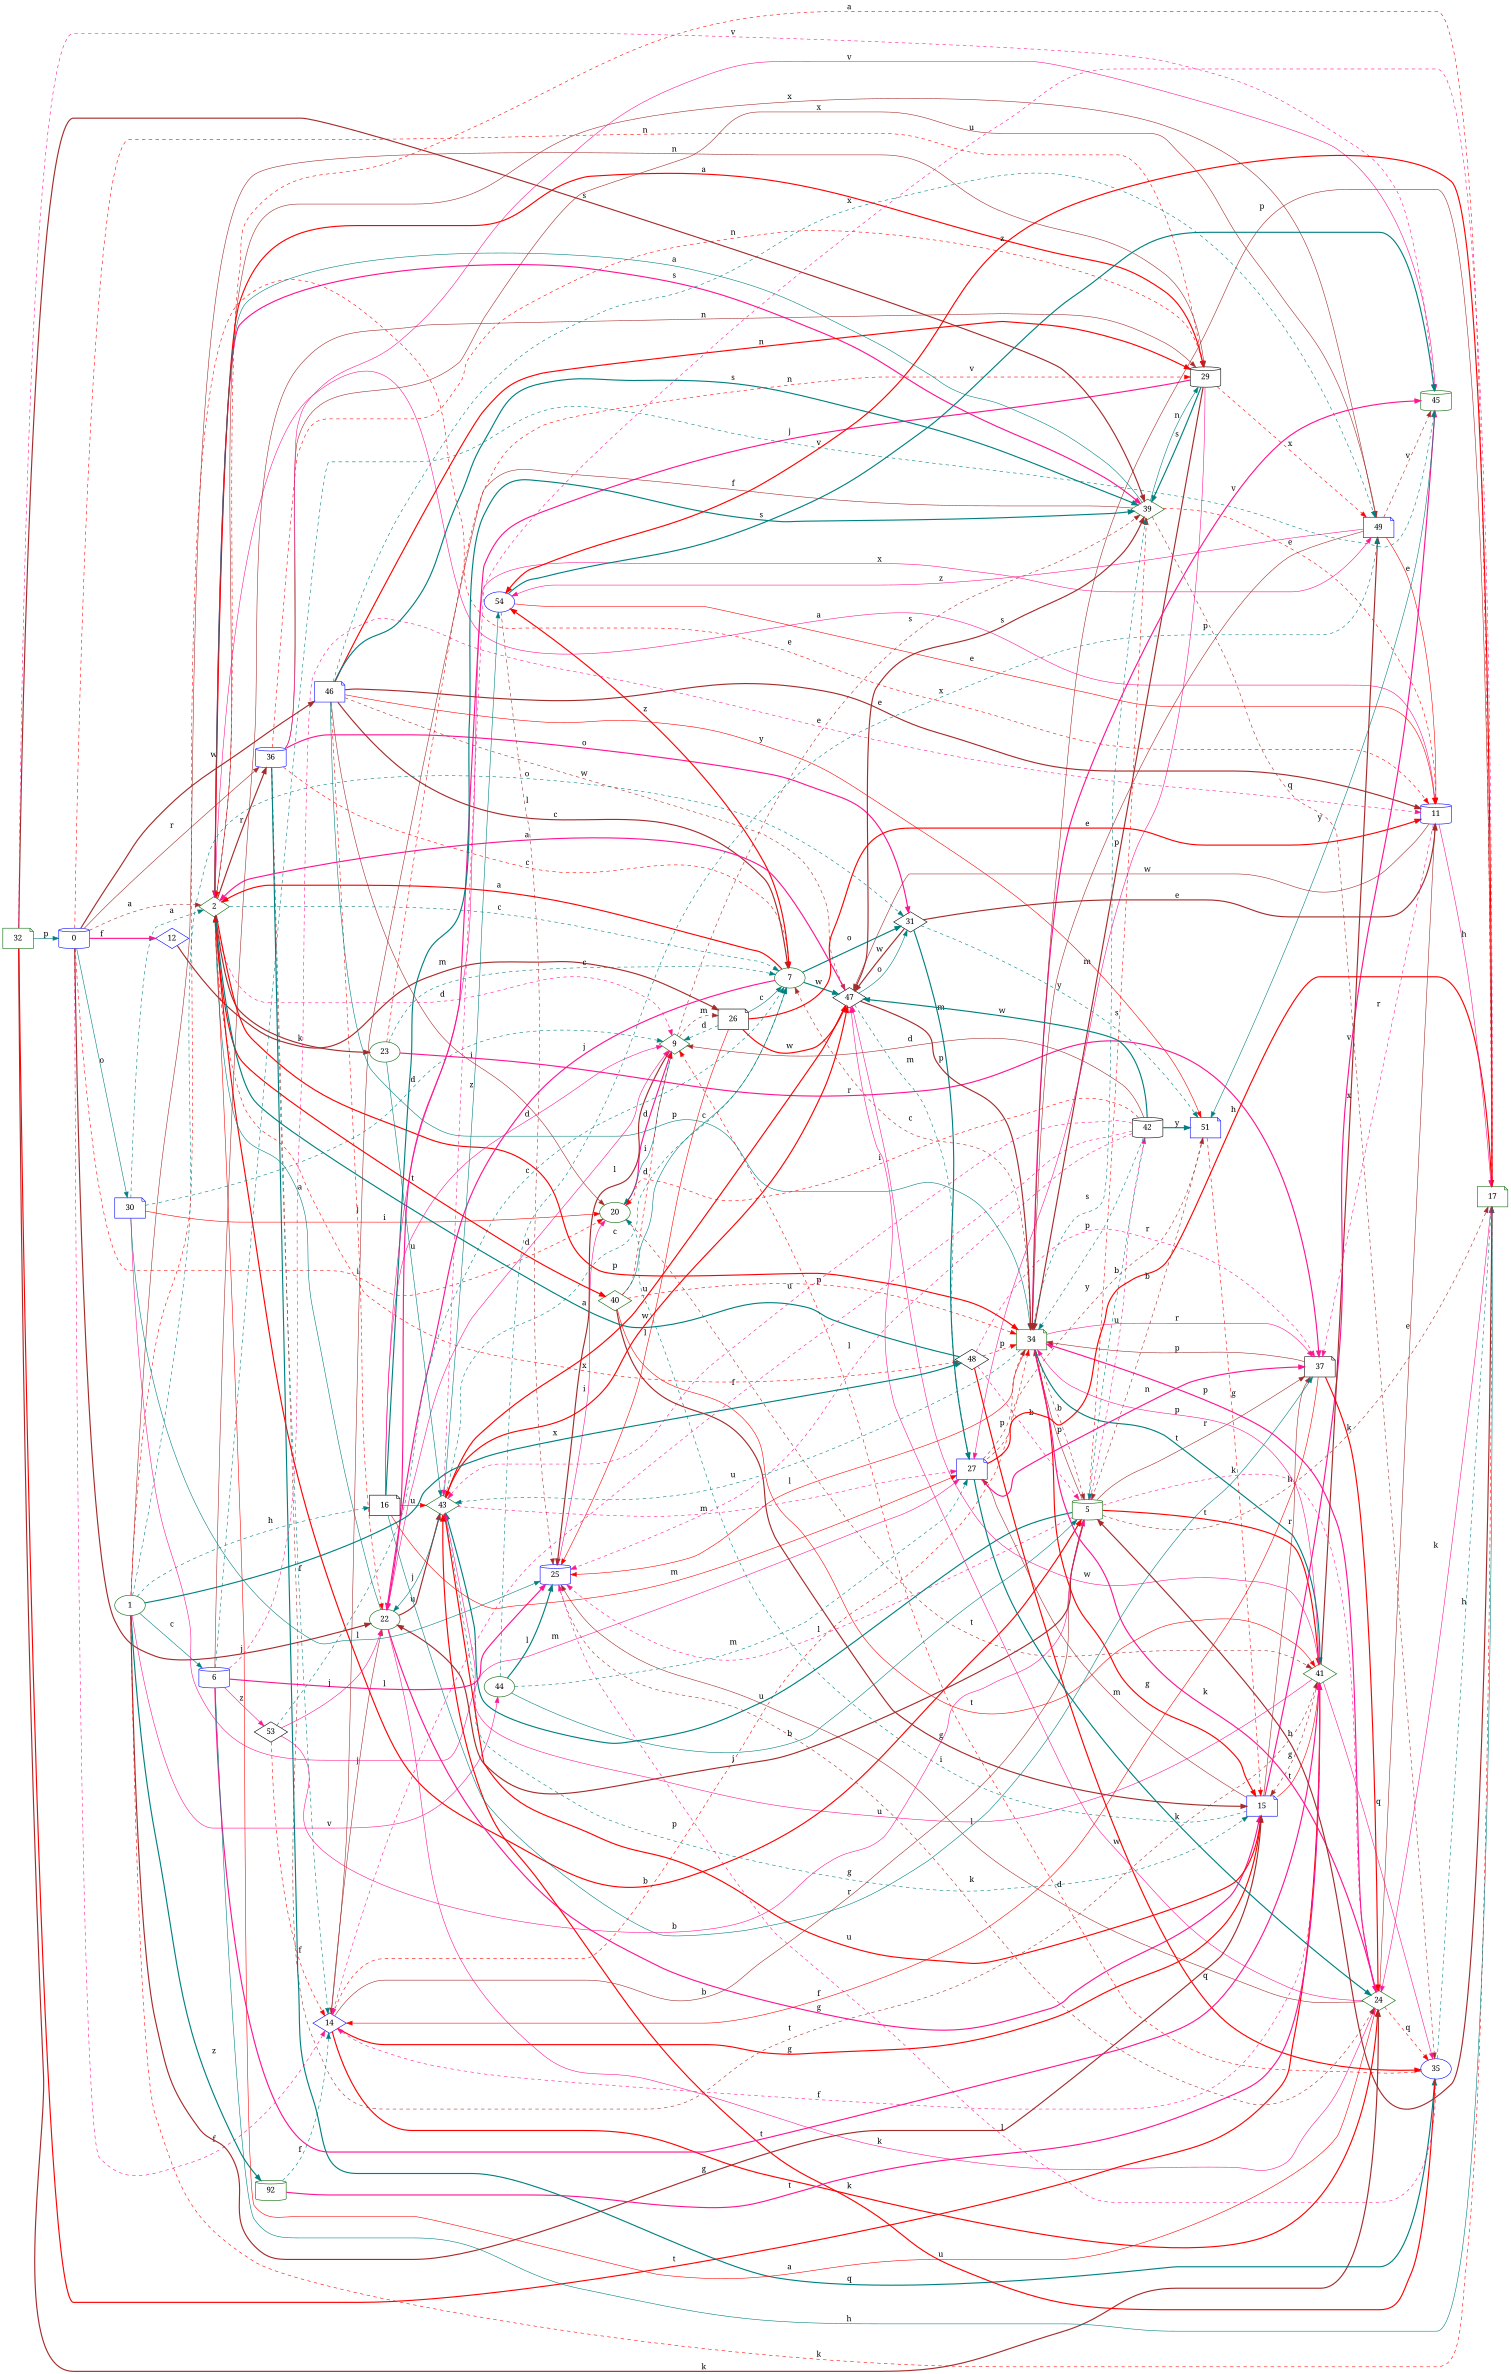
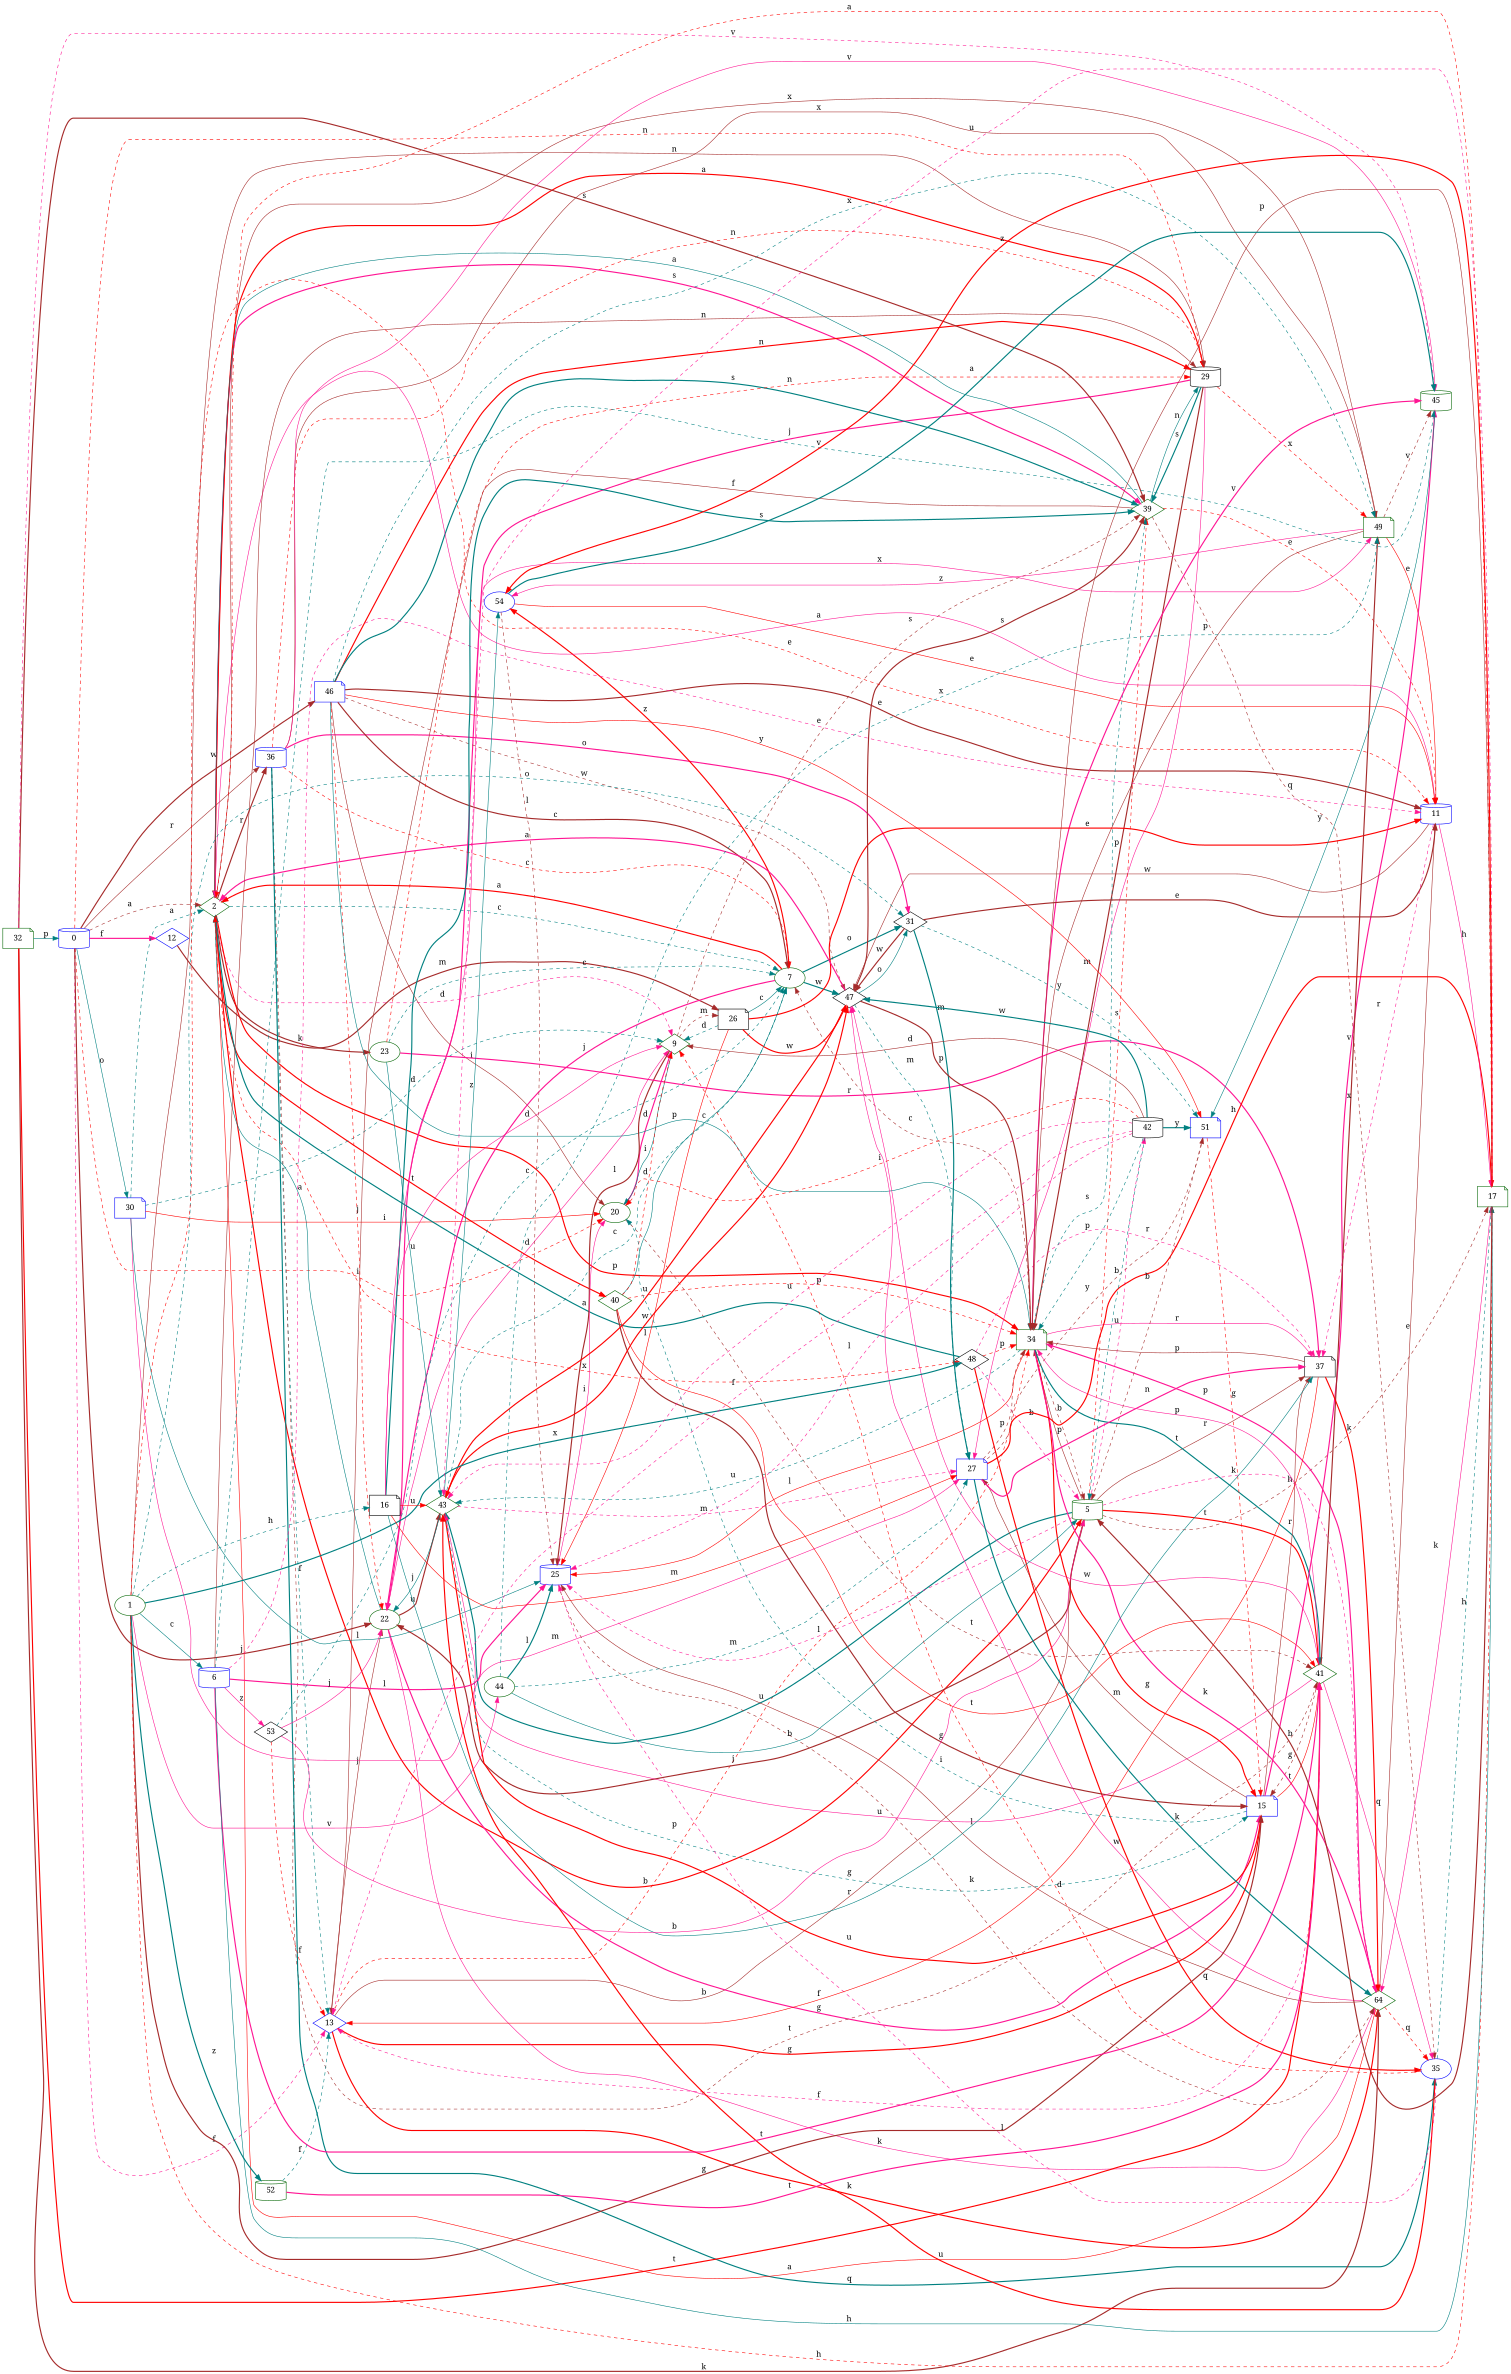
edge "54" -> "45": label "v" -> "a"
node "49": color blue -> darkgreen
node "24": label "24" -> "64"
node "14": label "14" -> "13"
node "92": label "92" -> "52"
edge "1" -> "17": label "k" -> "h"
